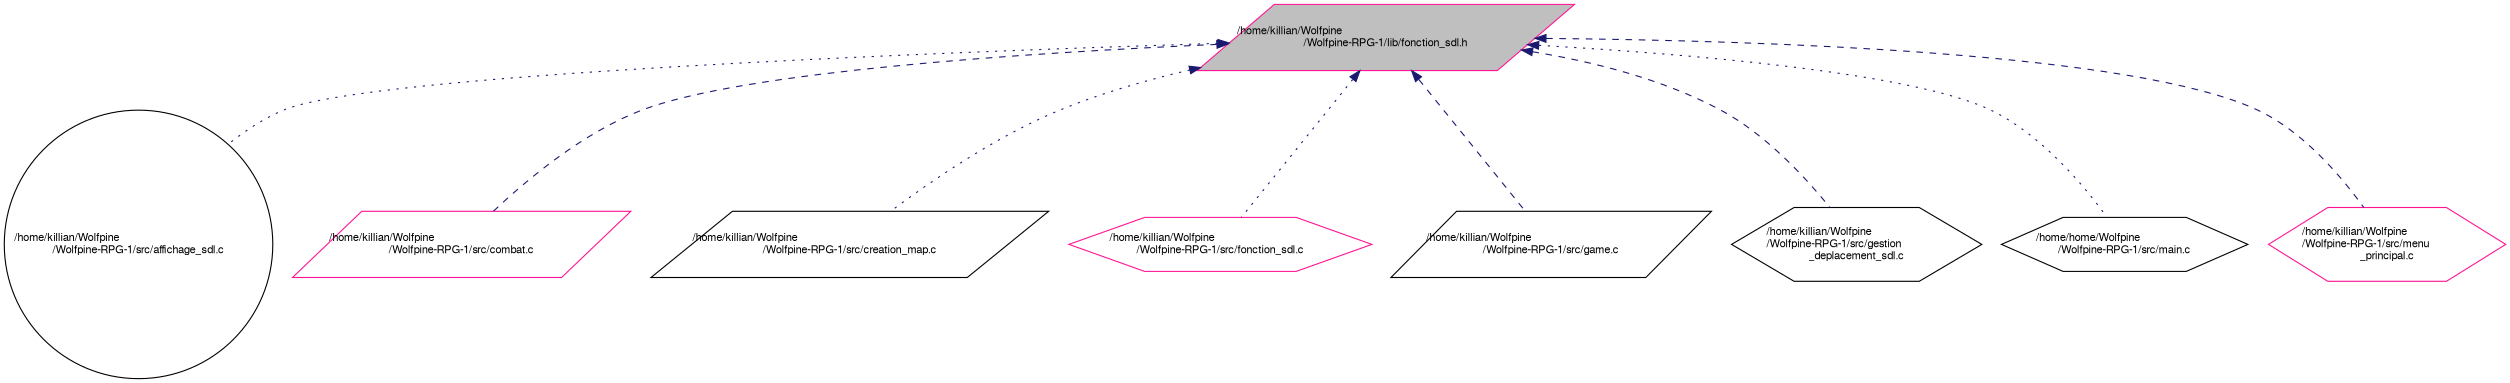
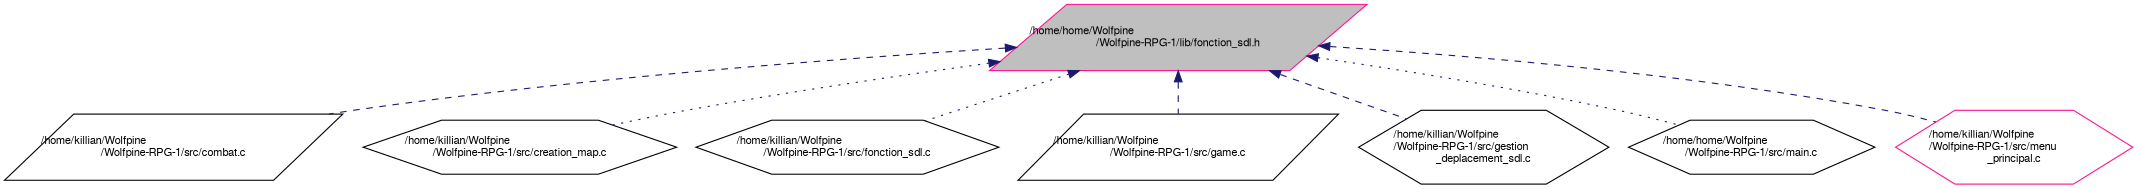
node "/home/killian/Wolfpine /Wolfpine-RPG-1/lib/fonction_sdl.h": label "/home/killian/Wolfpine /Wolfpine-RPG-1/lib/fonction_sdl.h" -> "/home/home/Wolfpine /Wolfpine-RPG-1/lib/fonction_sdl.h"
node "/home/killian/Wolfpine /Wolfpine-RPG-1/src/affichage_sdl.c": removed
node "/home/killian/Wolfpine /Wolfpine-RPG-1/src/combat.c": color deeppink -> black
node "/home/killian/Wolfpine /Wolfpine-RPG-1/src/creation_map.c": shape parallelogram -> hexagon
node "/home/killian/Wolfpine /Wolfpine-RPG-1/src/fonction_sdl.c": color deeppink -> black
